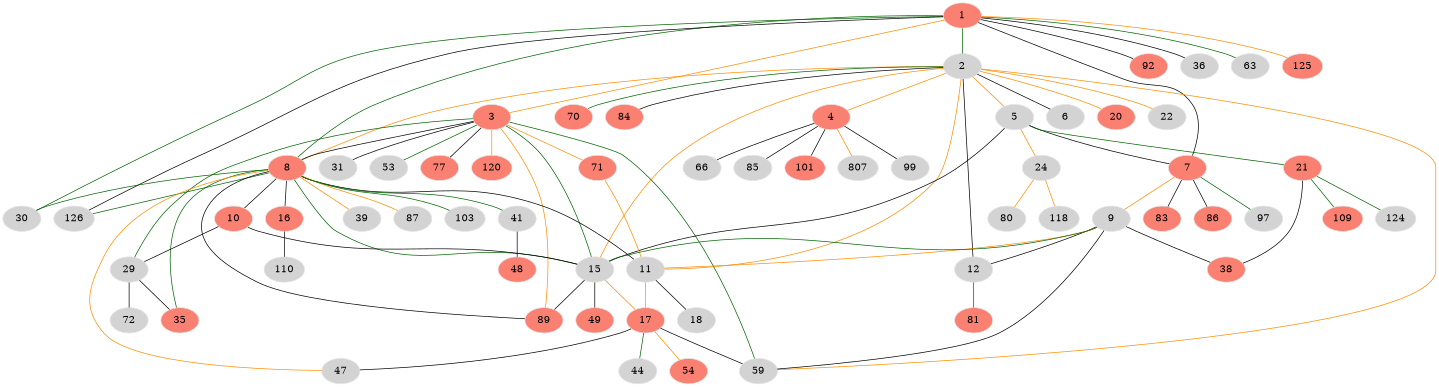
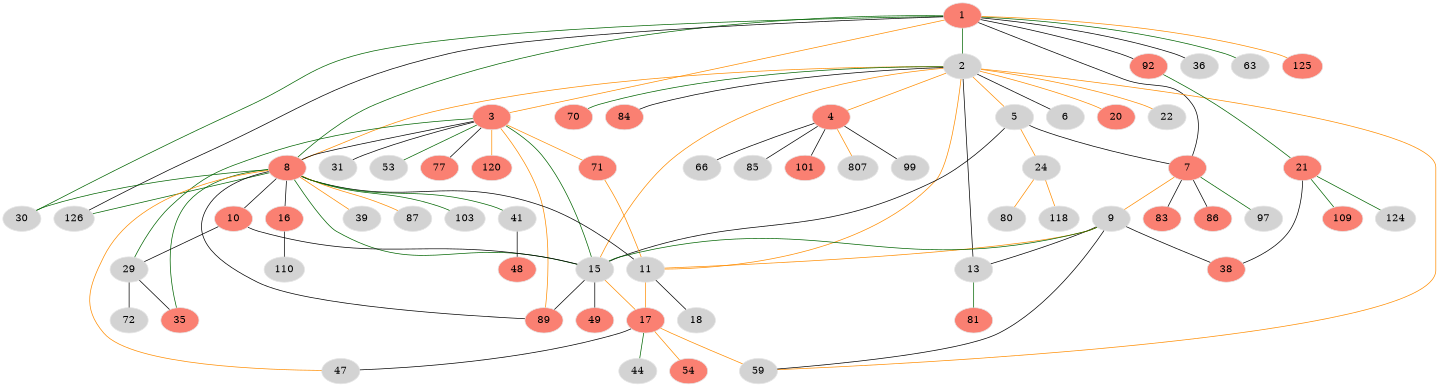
edge "5" -- "21": now "92" -- "21"
edge "3" -- "59": removed
node "12": label "12" -> "13"
edge "17" -- "59": color black -> darkorange
